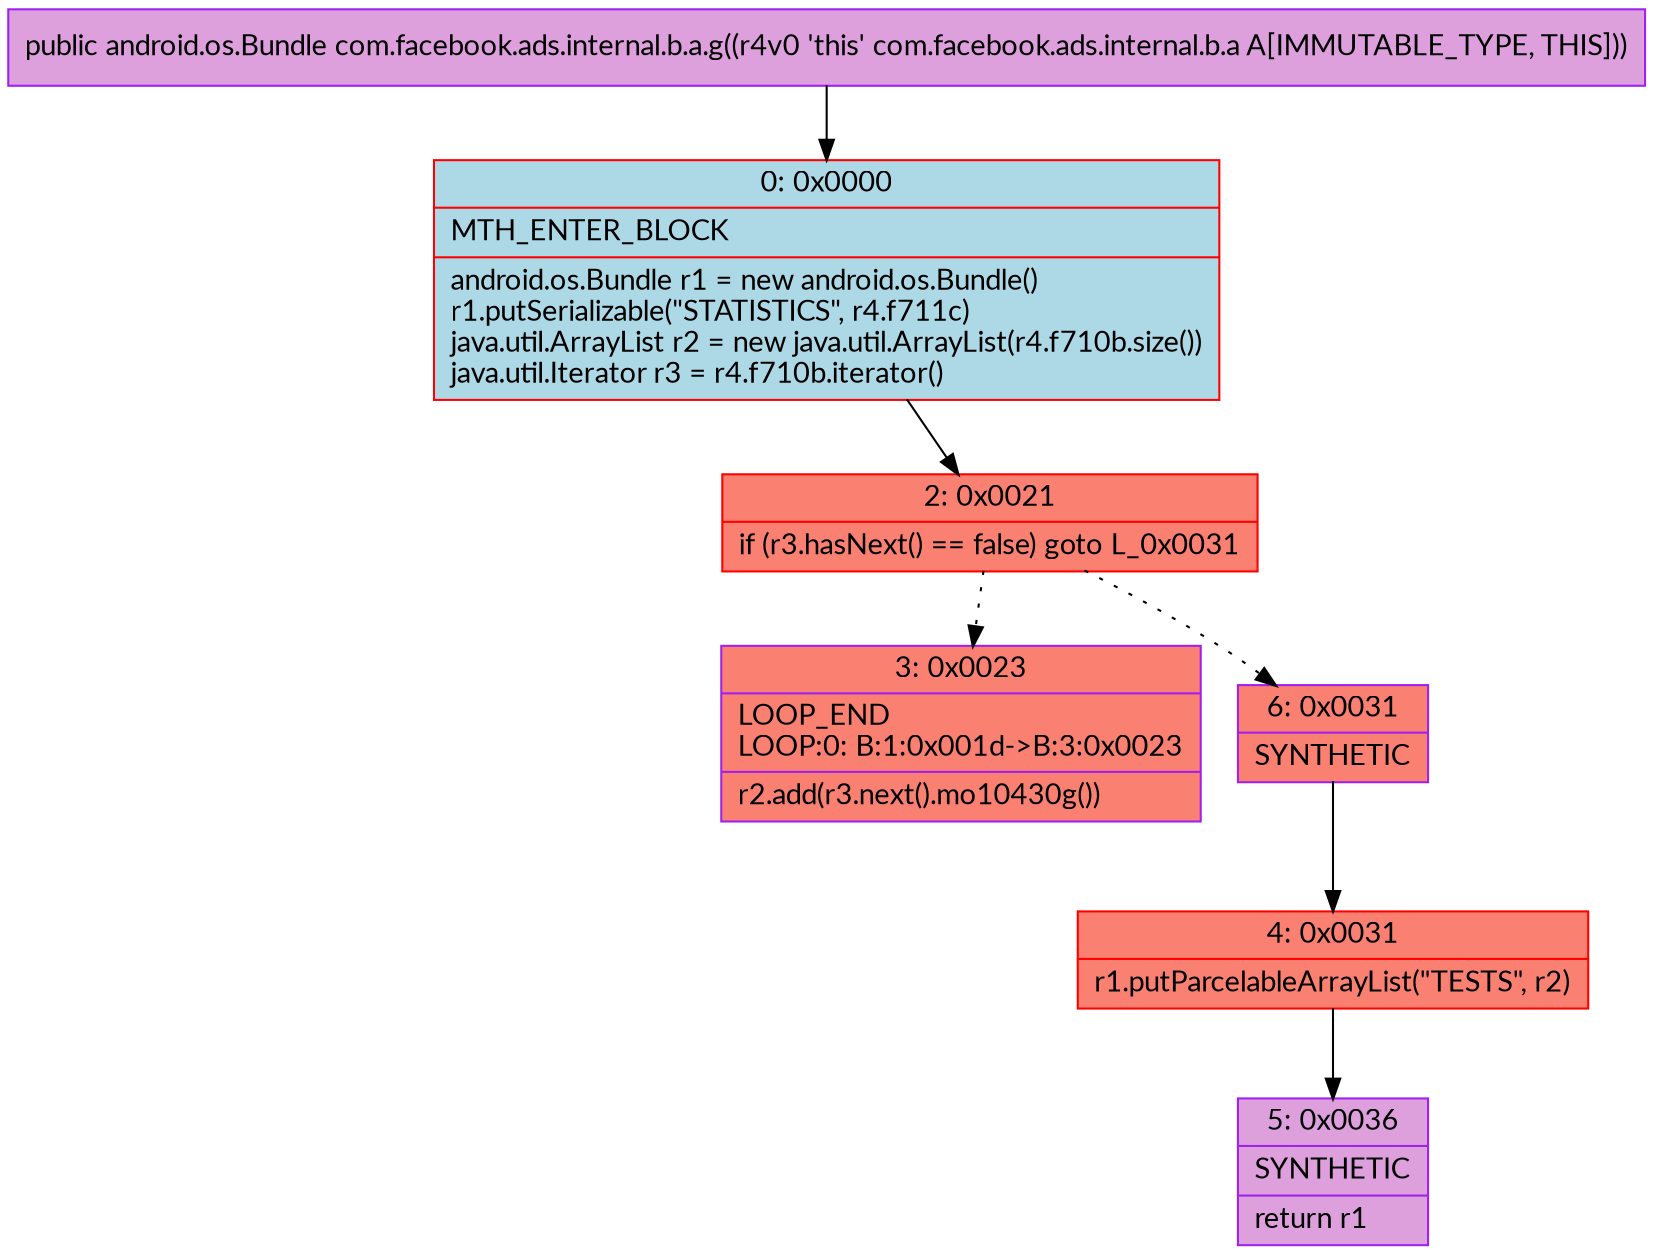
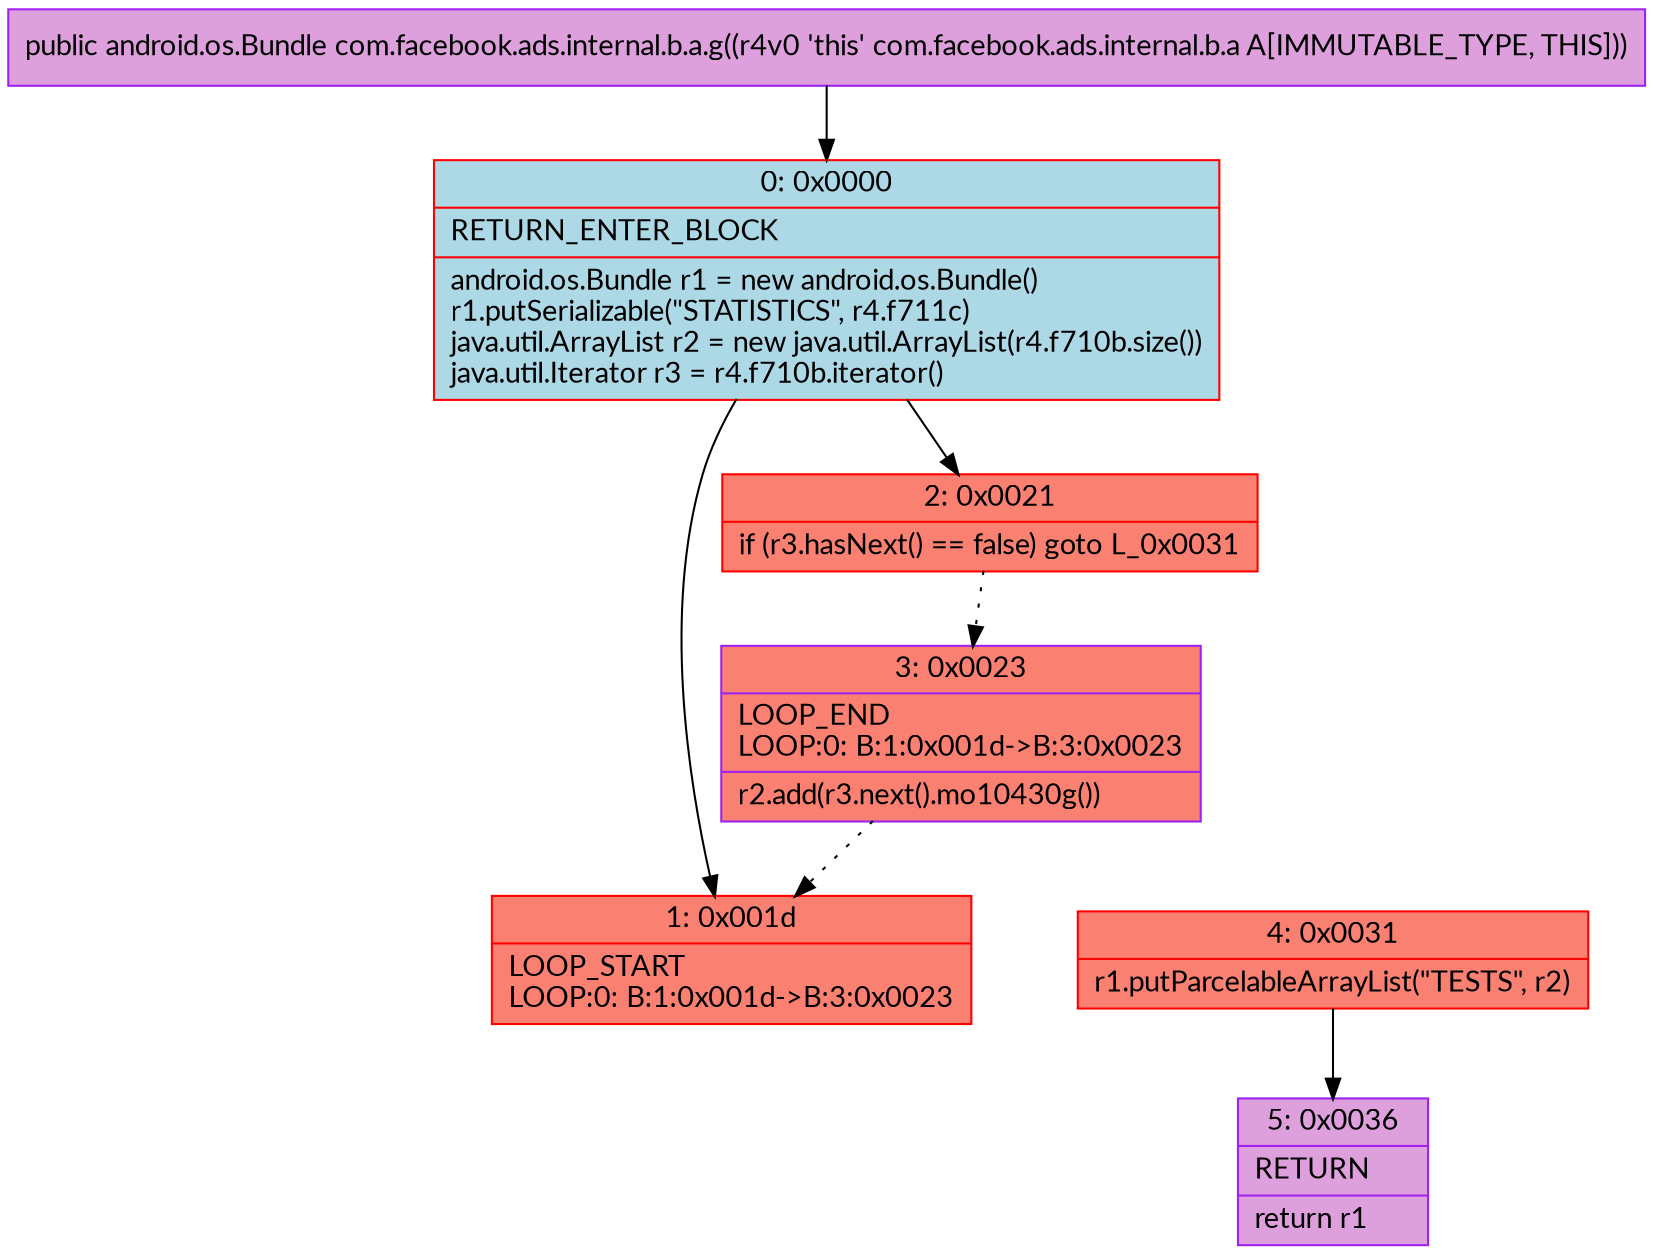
node "0: 0x0000": text "MTH_ENTER_BLOCK" -> "RETURN_ENTER_BLOCK"
node "6: 0x0031": removed
node "1: 0x001d": added
node "5: 0x0036": text "SYNTHETIC" -> "RETURN"
